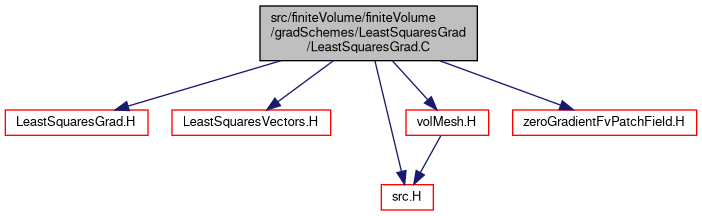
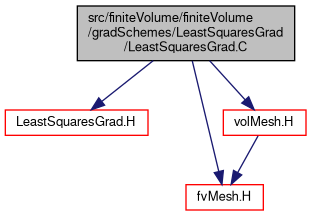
node "LeastSquaresVectors.H": removed
node "zeroGradientFvPatchField.H": removed
node "src.H": label "src.H" -> "fvMesh.H"
